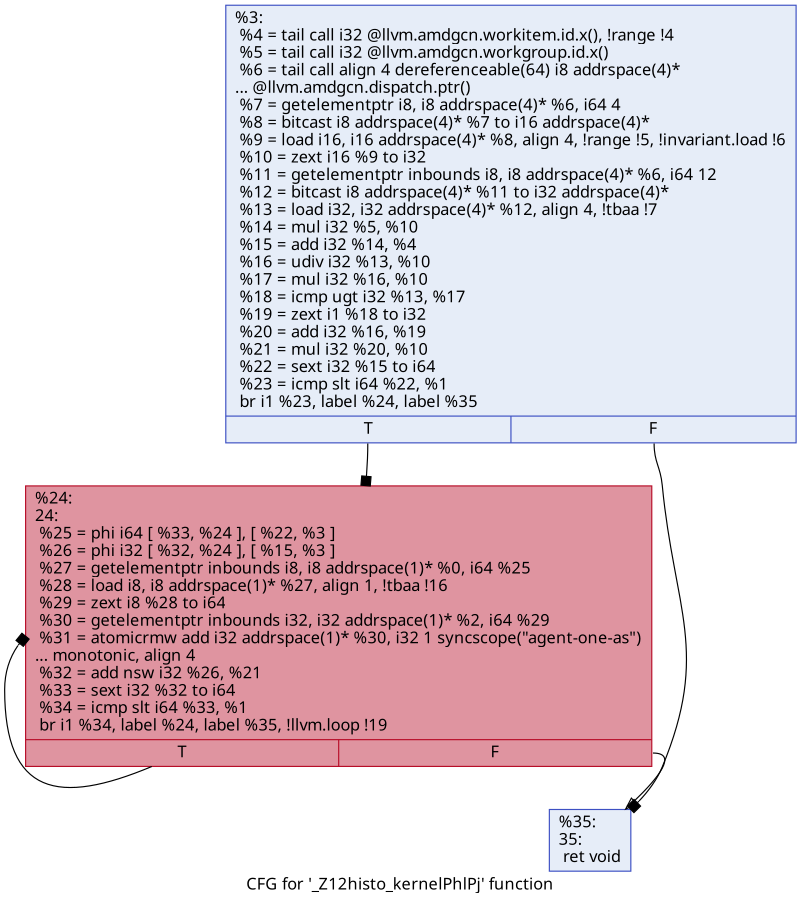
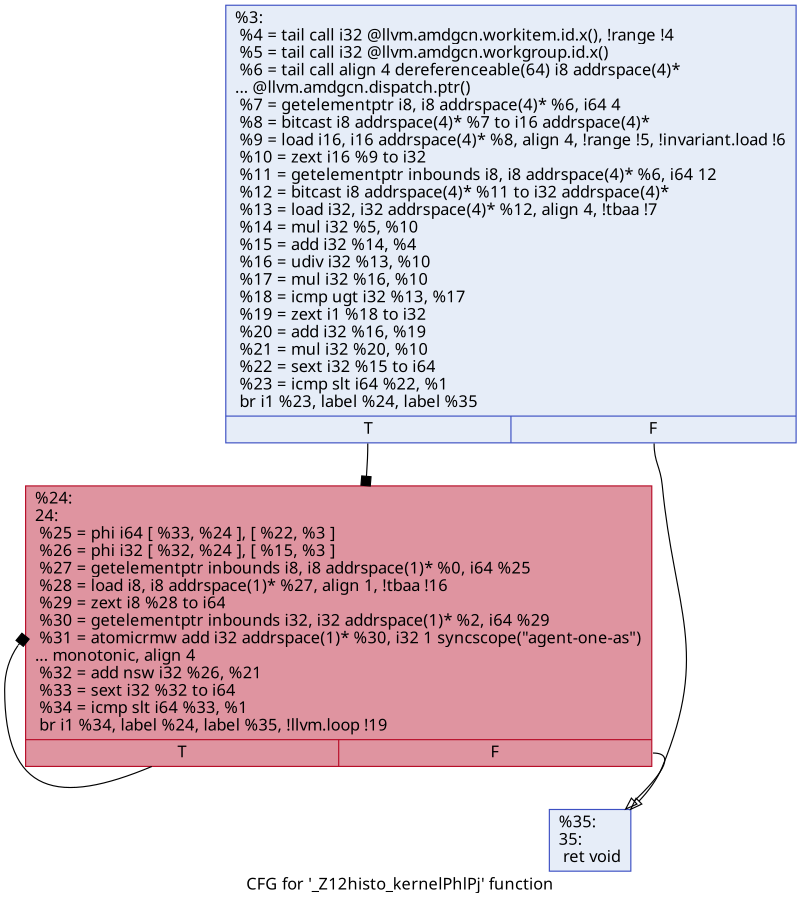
edge "%3:" -> "%35:": arrowhead box -> onormal
